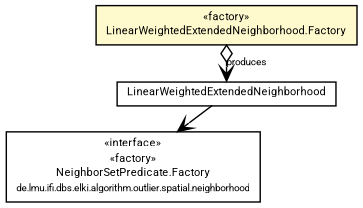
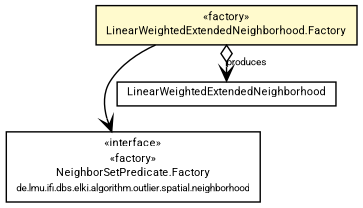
edge "LinearWeightedExtendedNeighborhood" -> "NeighborSetPredicate.Factory": now "LinearWeightedExtendedNeighborhood.Factory" -> "NeighborSetPredicate.Factory"
